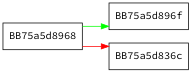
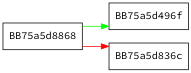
node "BB75a5d896f": label "BB75a5d896f" -> "BB75a5d496f"
node "BB75a5d8968": label "BB75a5d8968" -> "BB75a5d8868"
